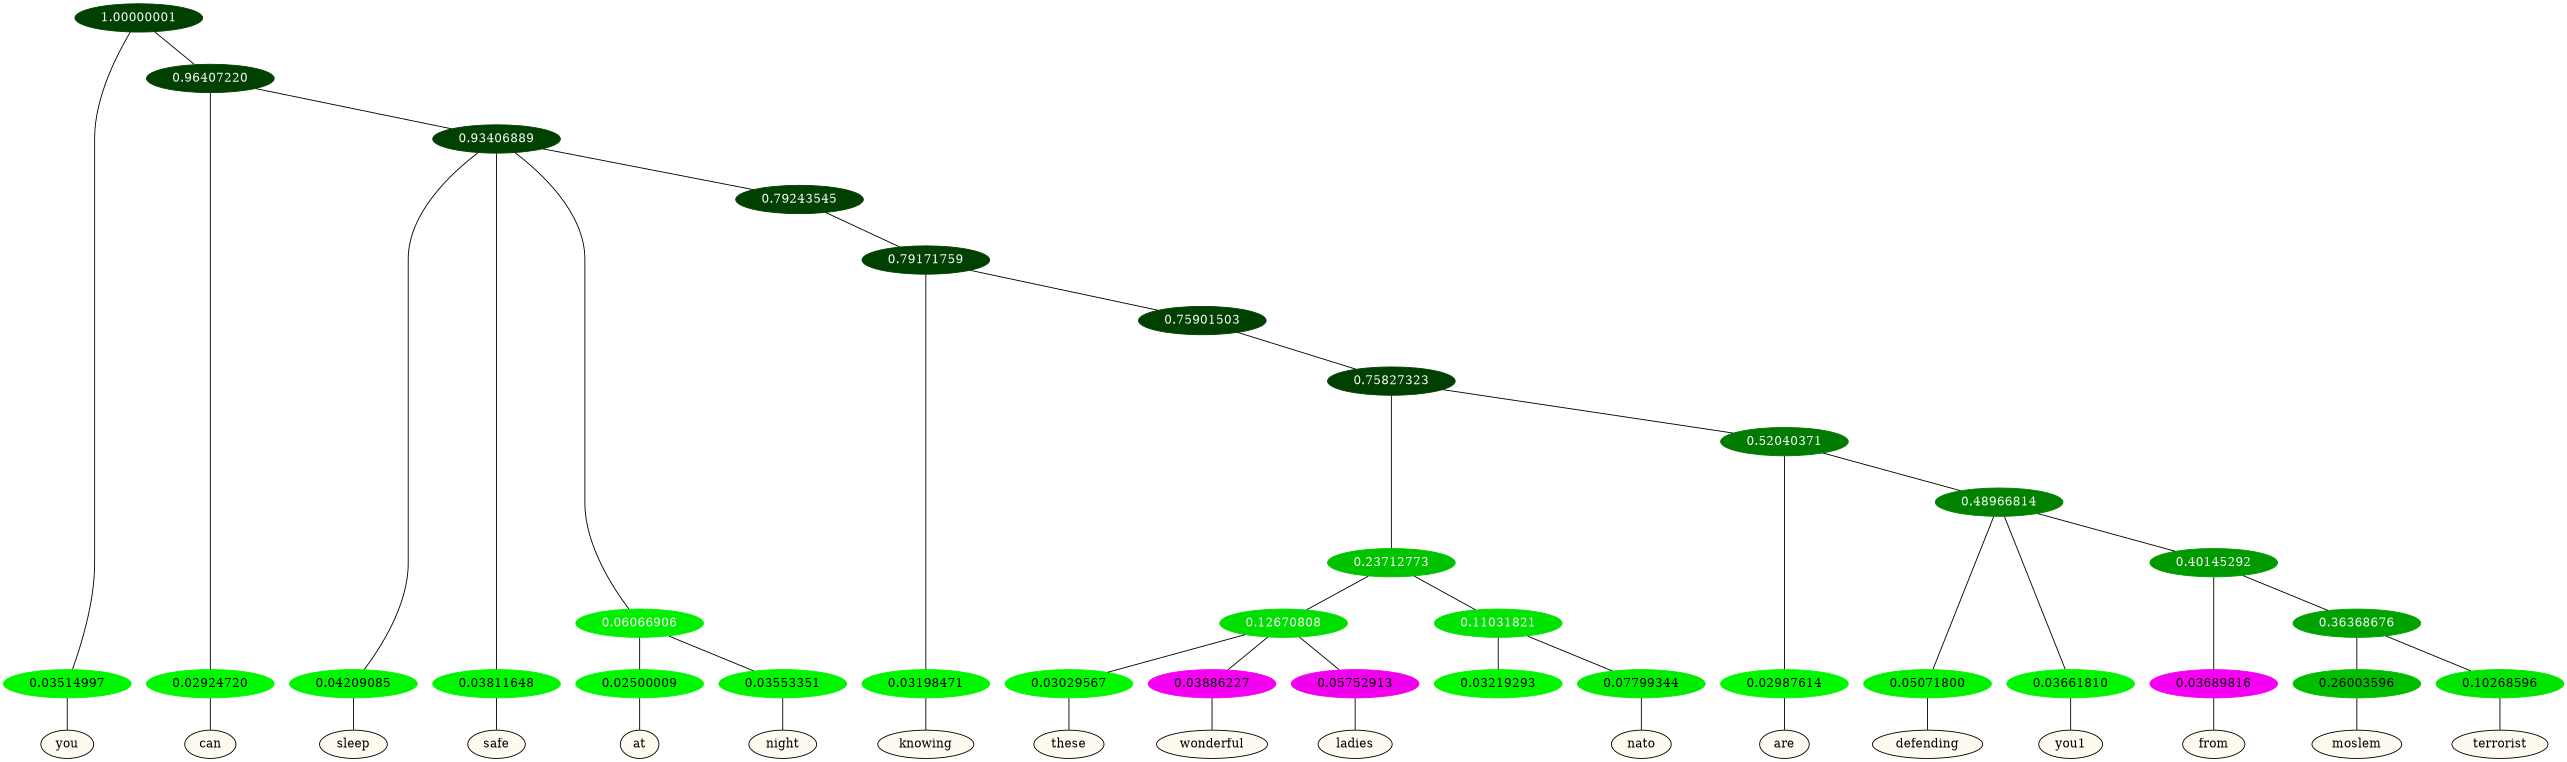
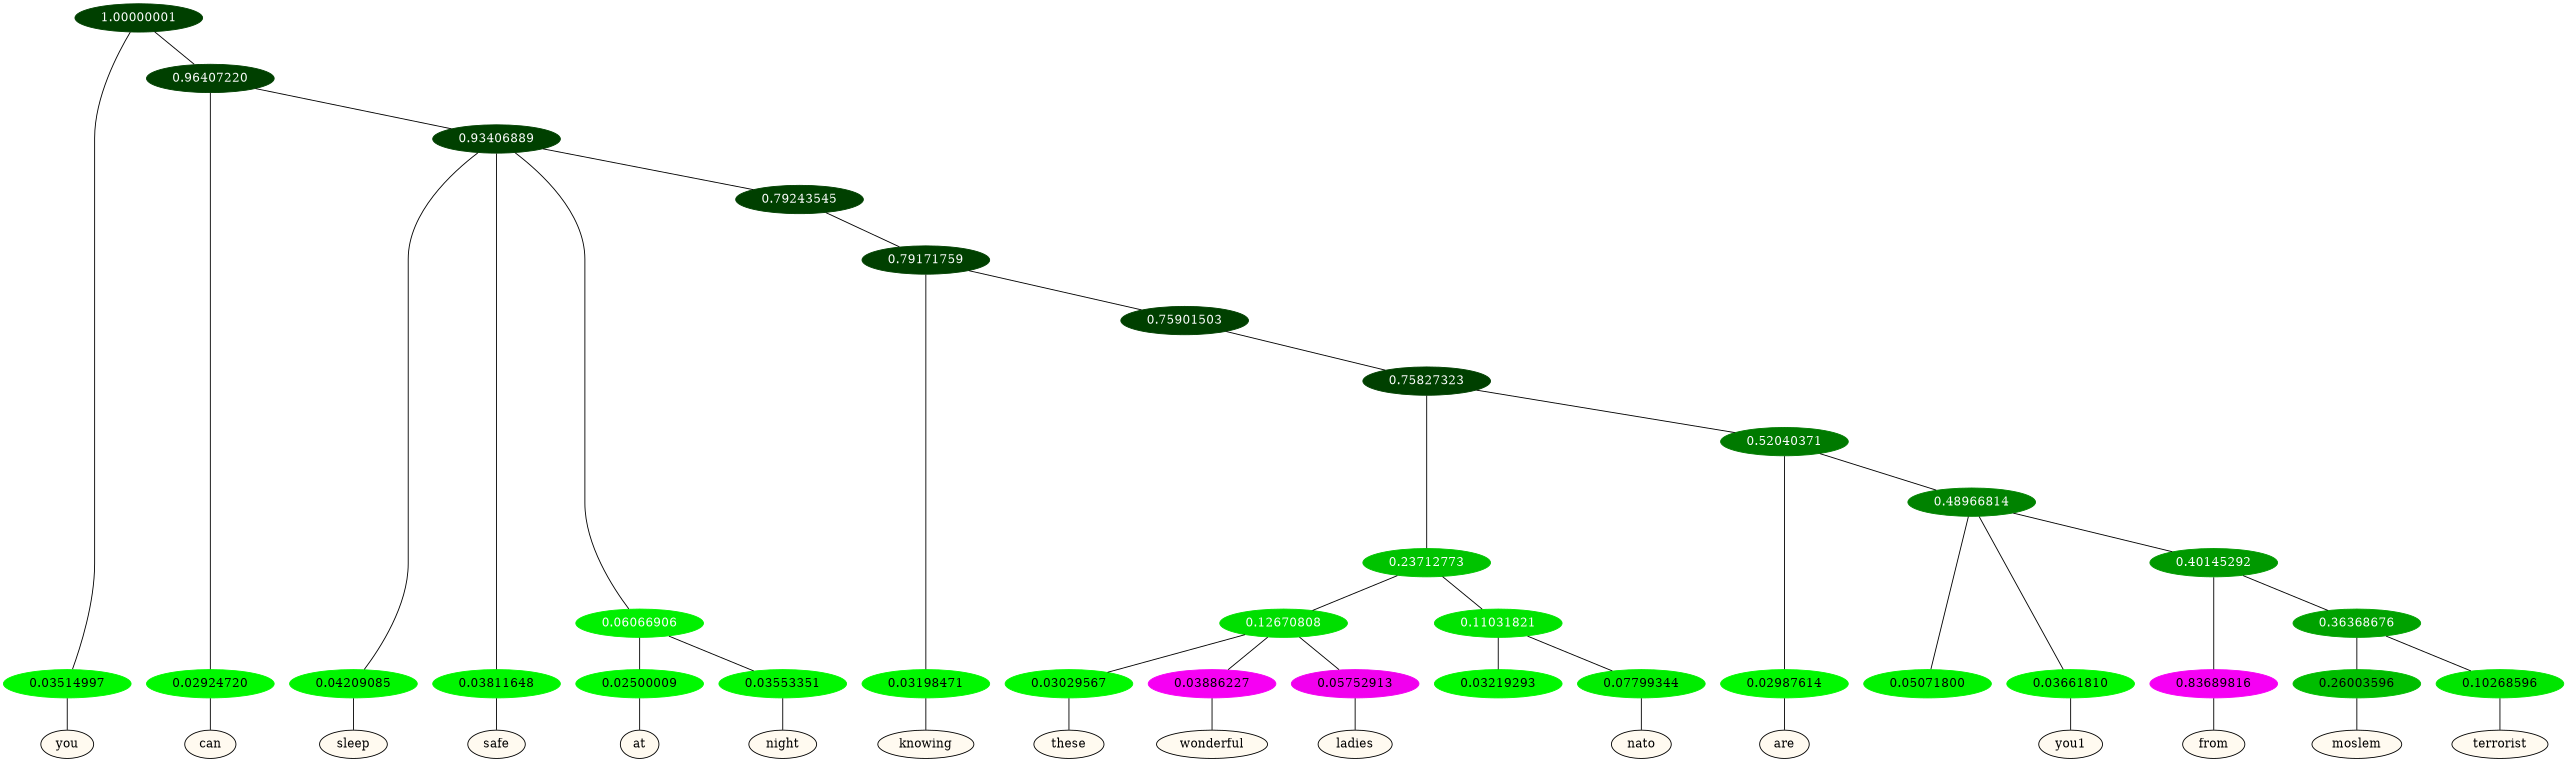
node "0.03689816": label "0.03689816" -> "0.83689816"
node "defending": removed
